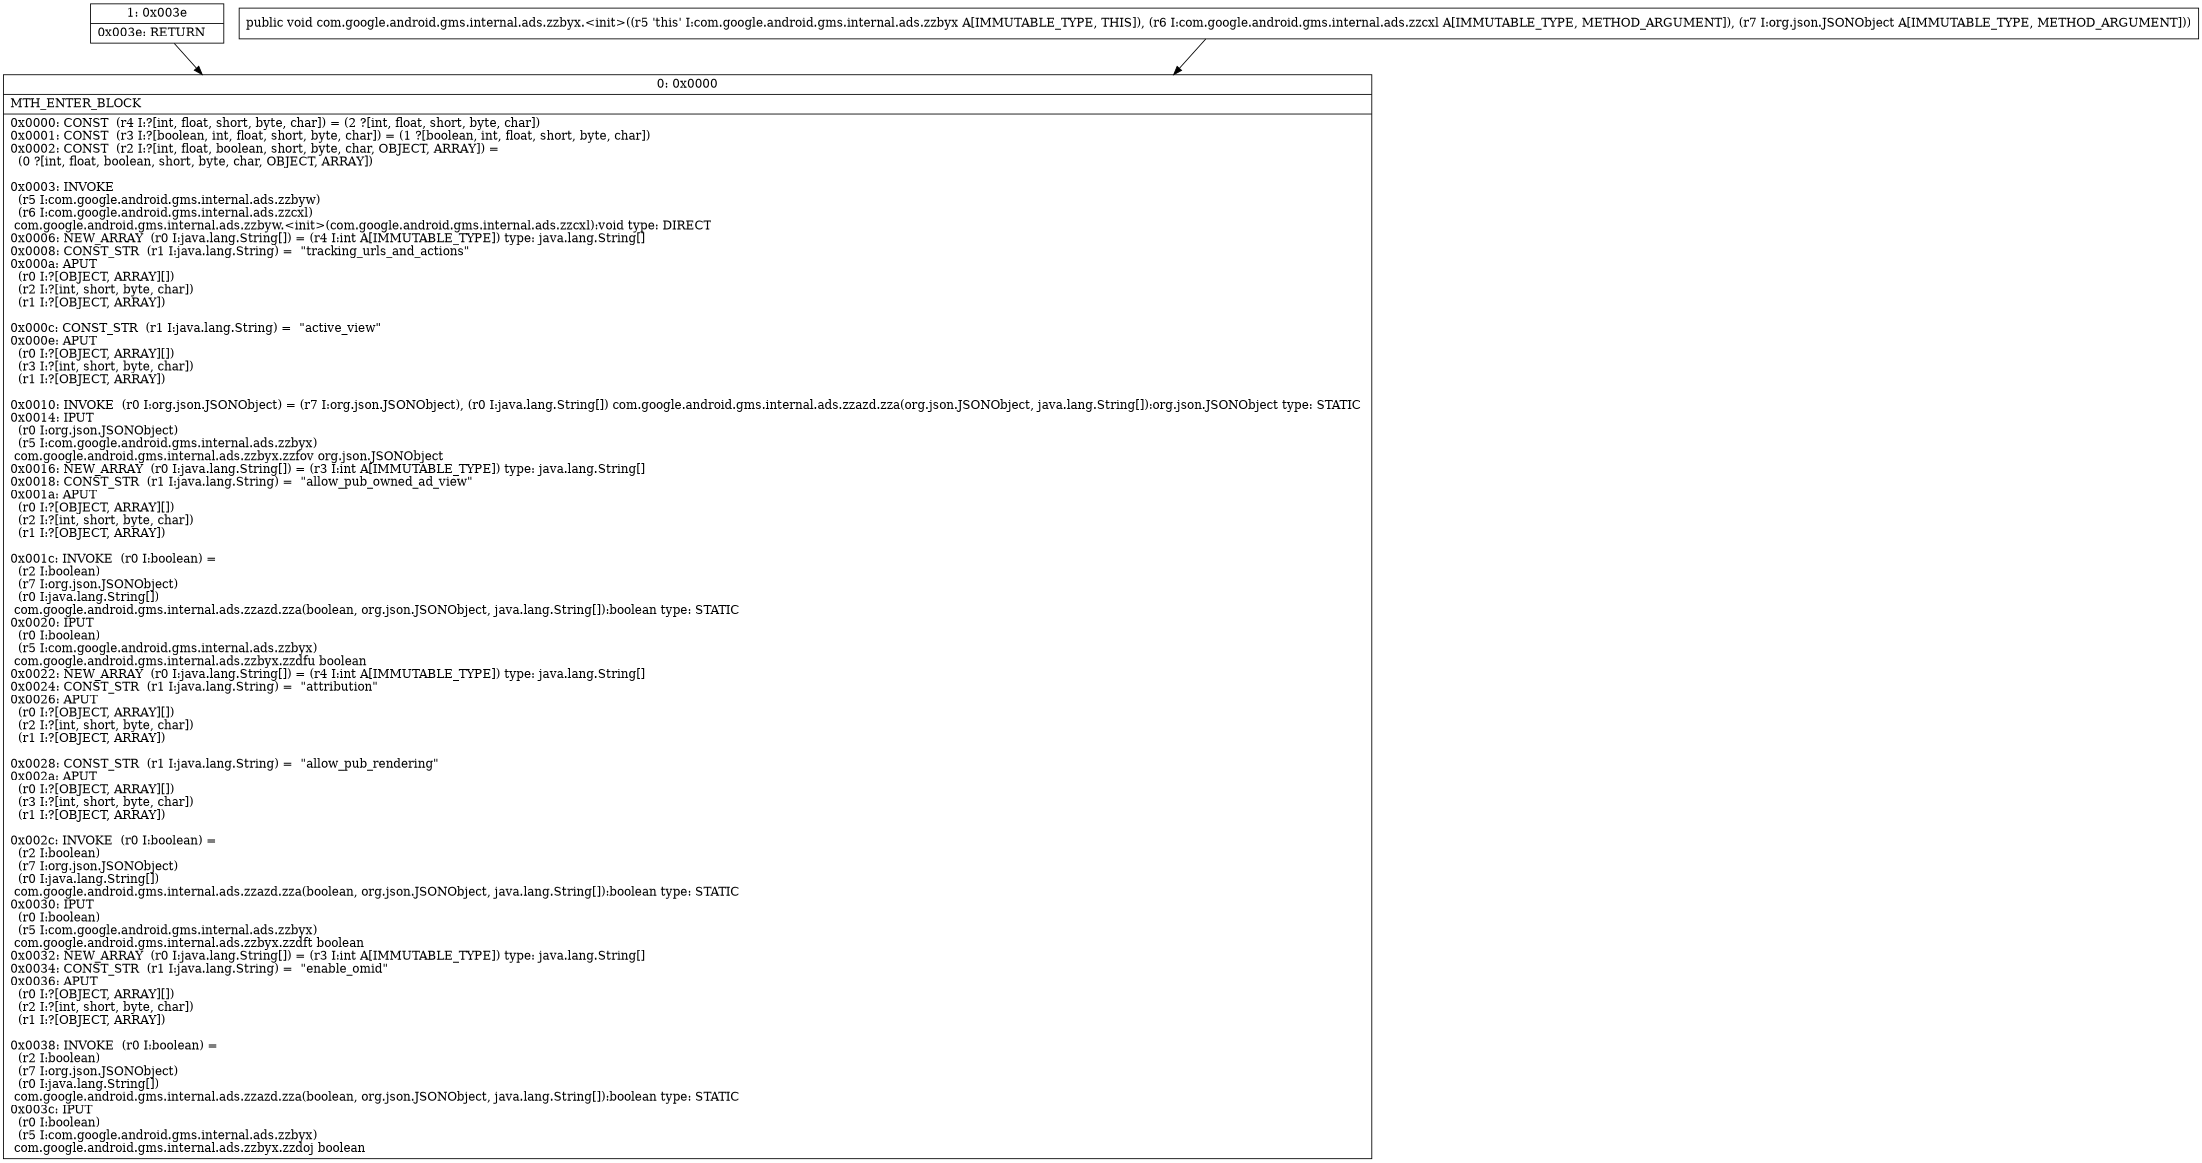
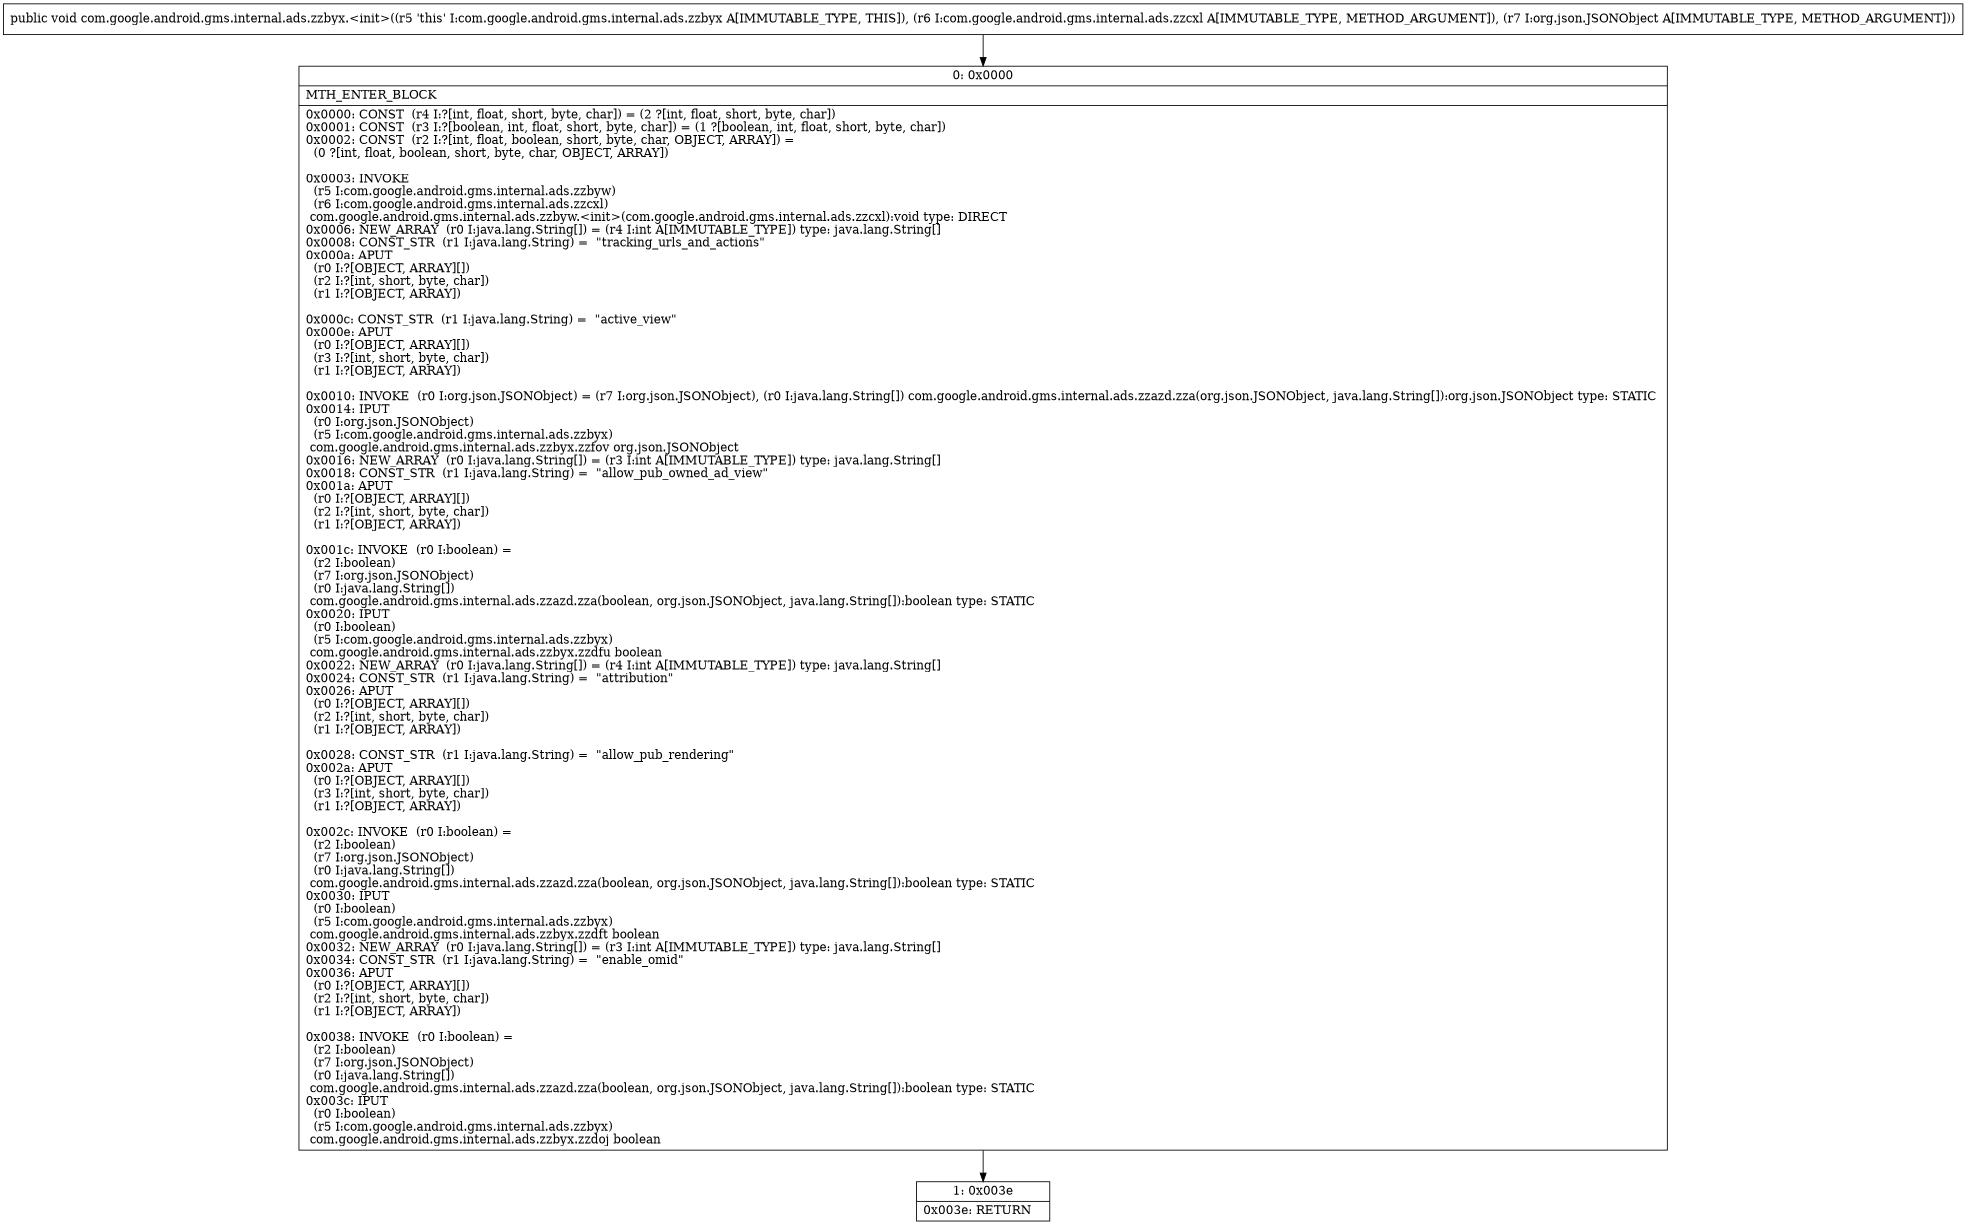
edge "1: 0x003e" -> "0: 0x0000": reversed
